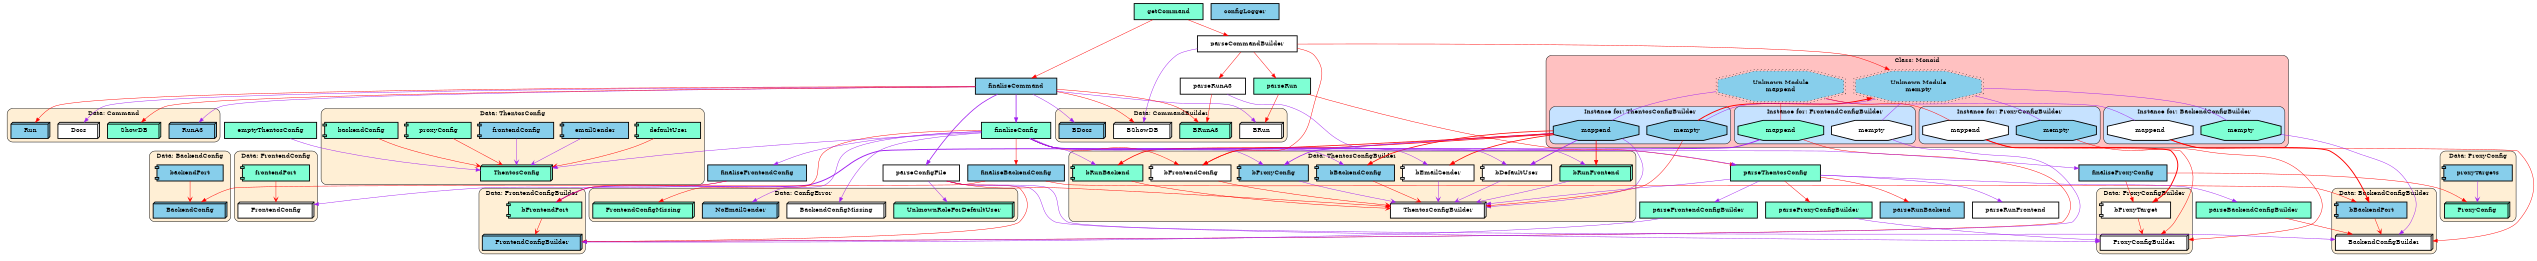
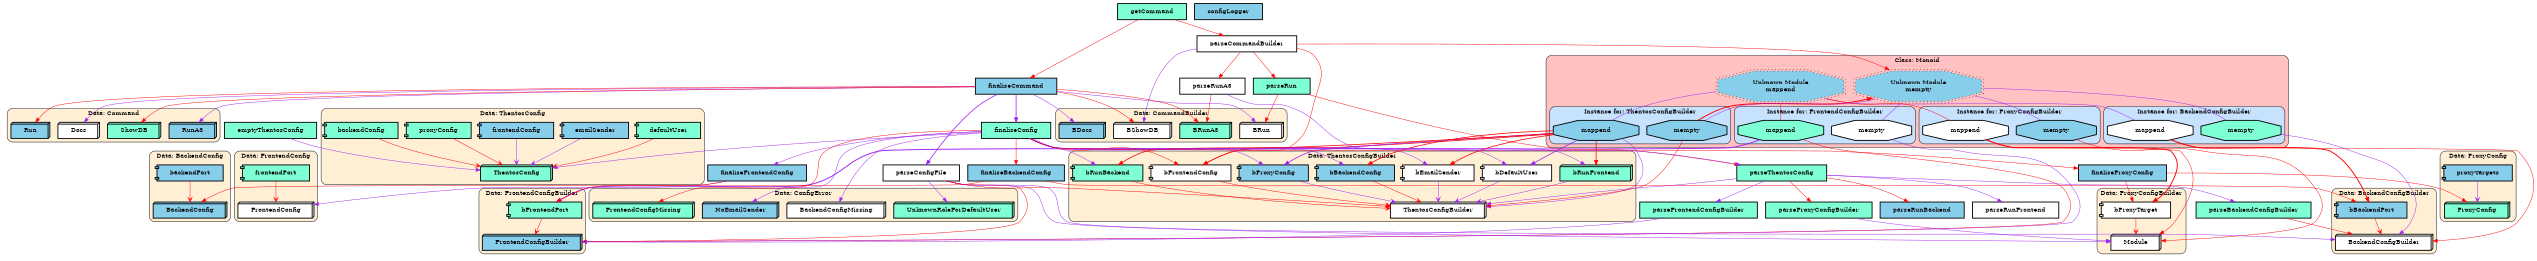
edge "finaliseConfig" -> "finaliseProxyConfig": color purple -> red
node "ProxyConfigBuilder": label "ProxyConfigBuilder" -> "Module"
